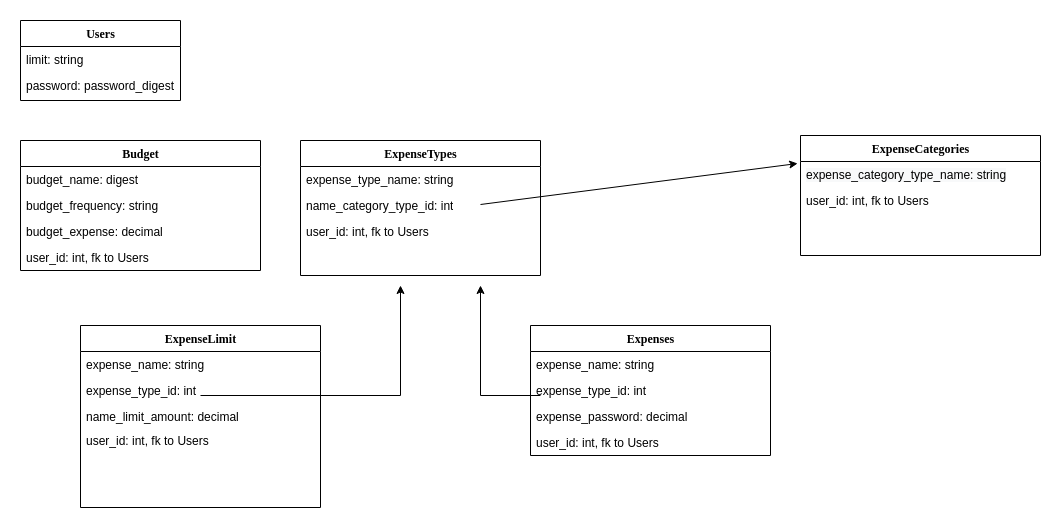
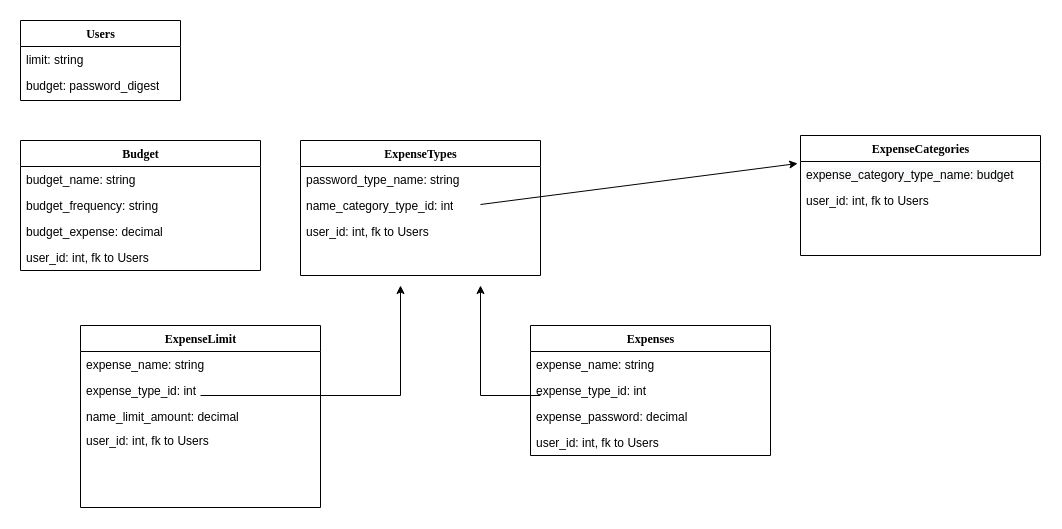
node "password: password_digest": label "password: password_digest" -> "budget: password_digest"
node "expense_category_type_name: string": label "expense_category_type_name: string" -> "expense_category_type_name: budget"
node "budget_name: digest": label "budget_name: digest" -> "budget_name: string"
node "expense_type_name: string": label "expense_type_name: string" -> "password_type_name: string"
